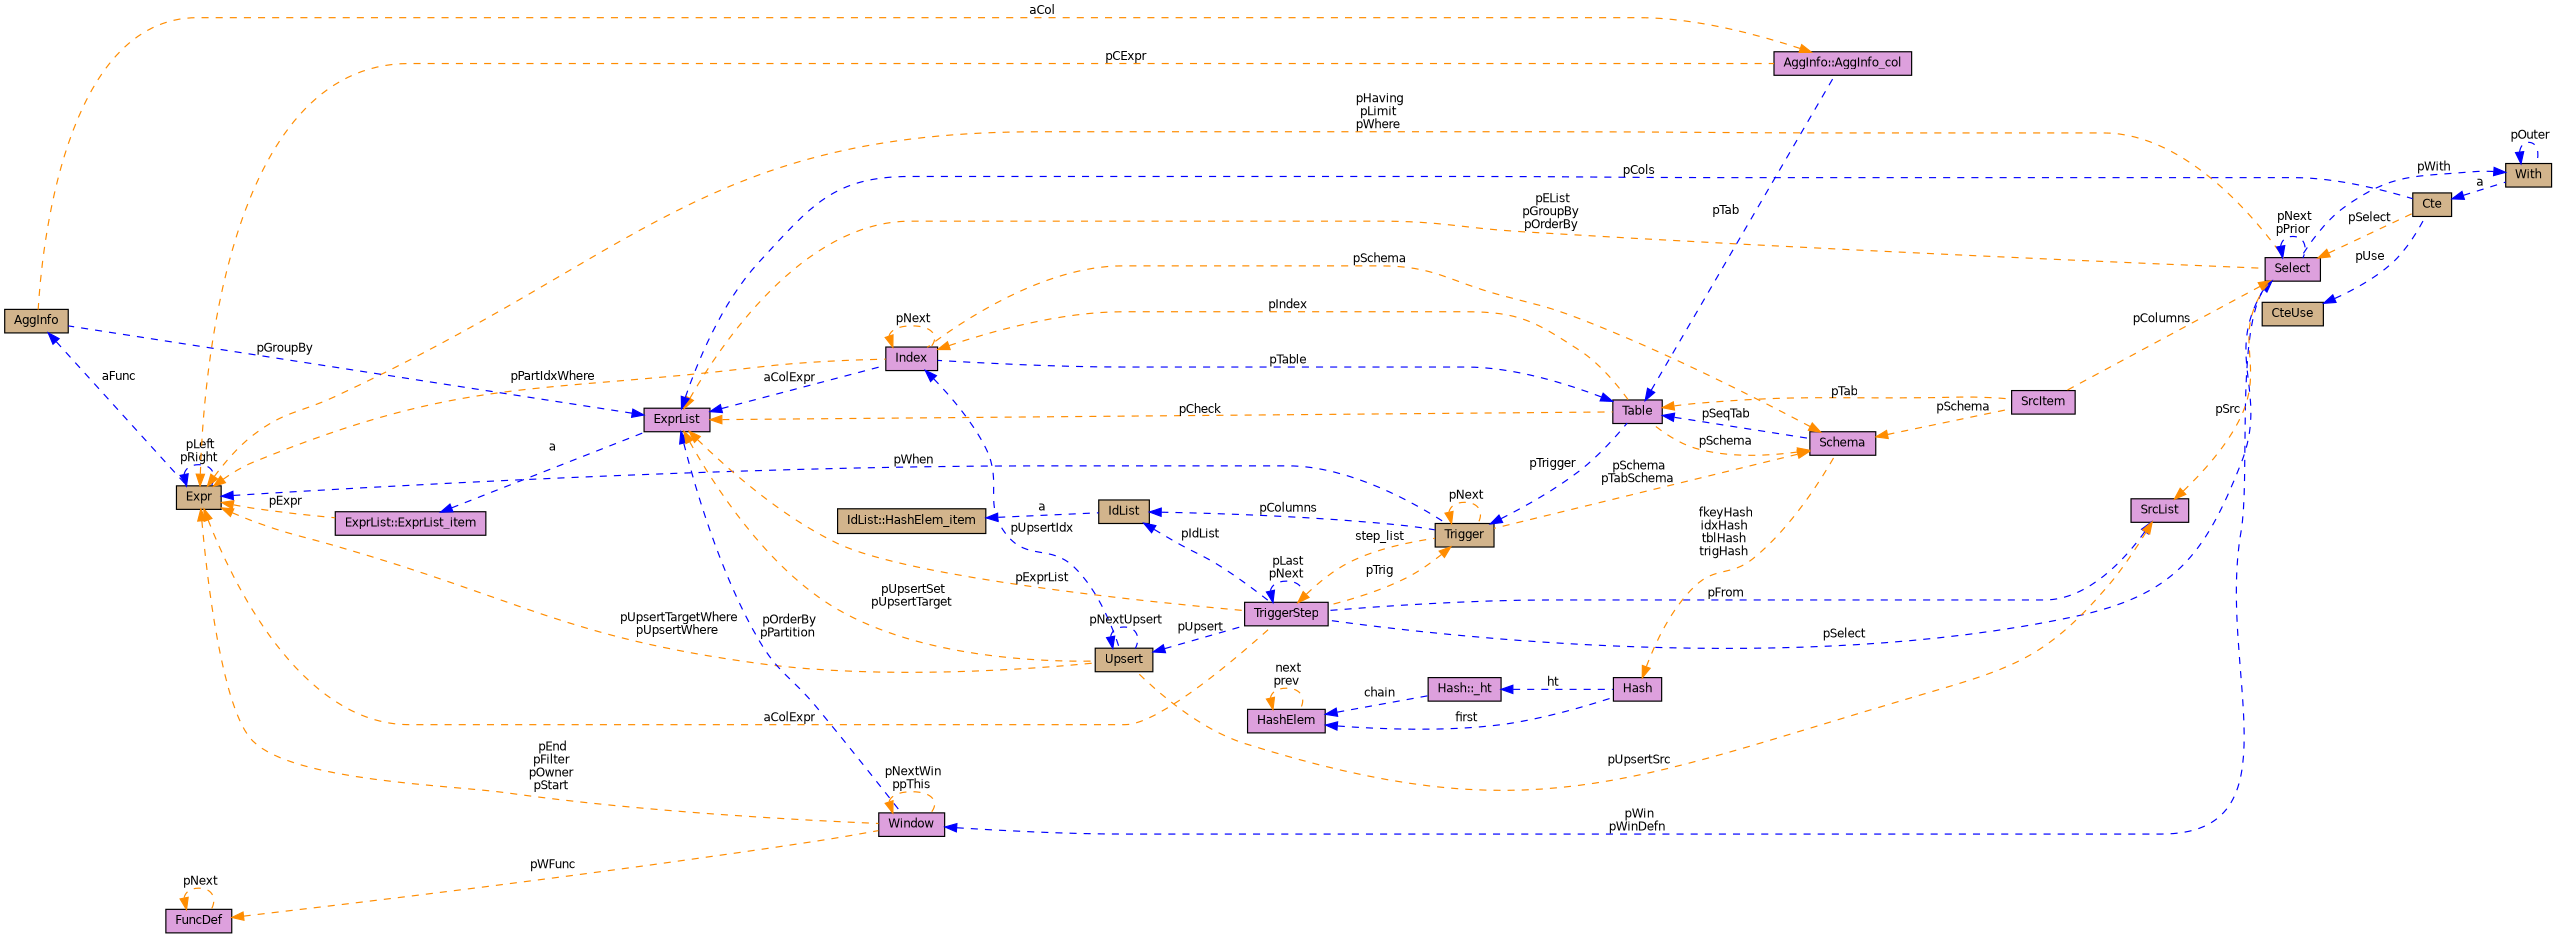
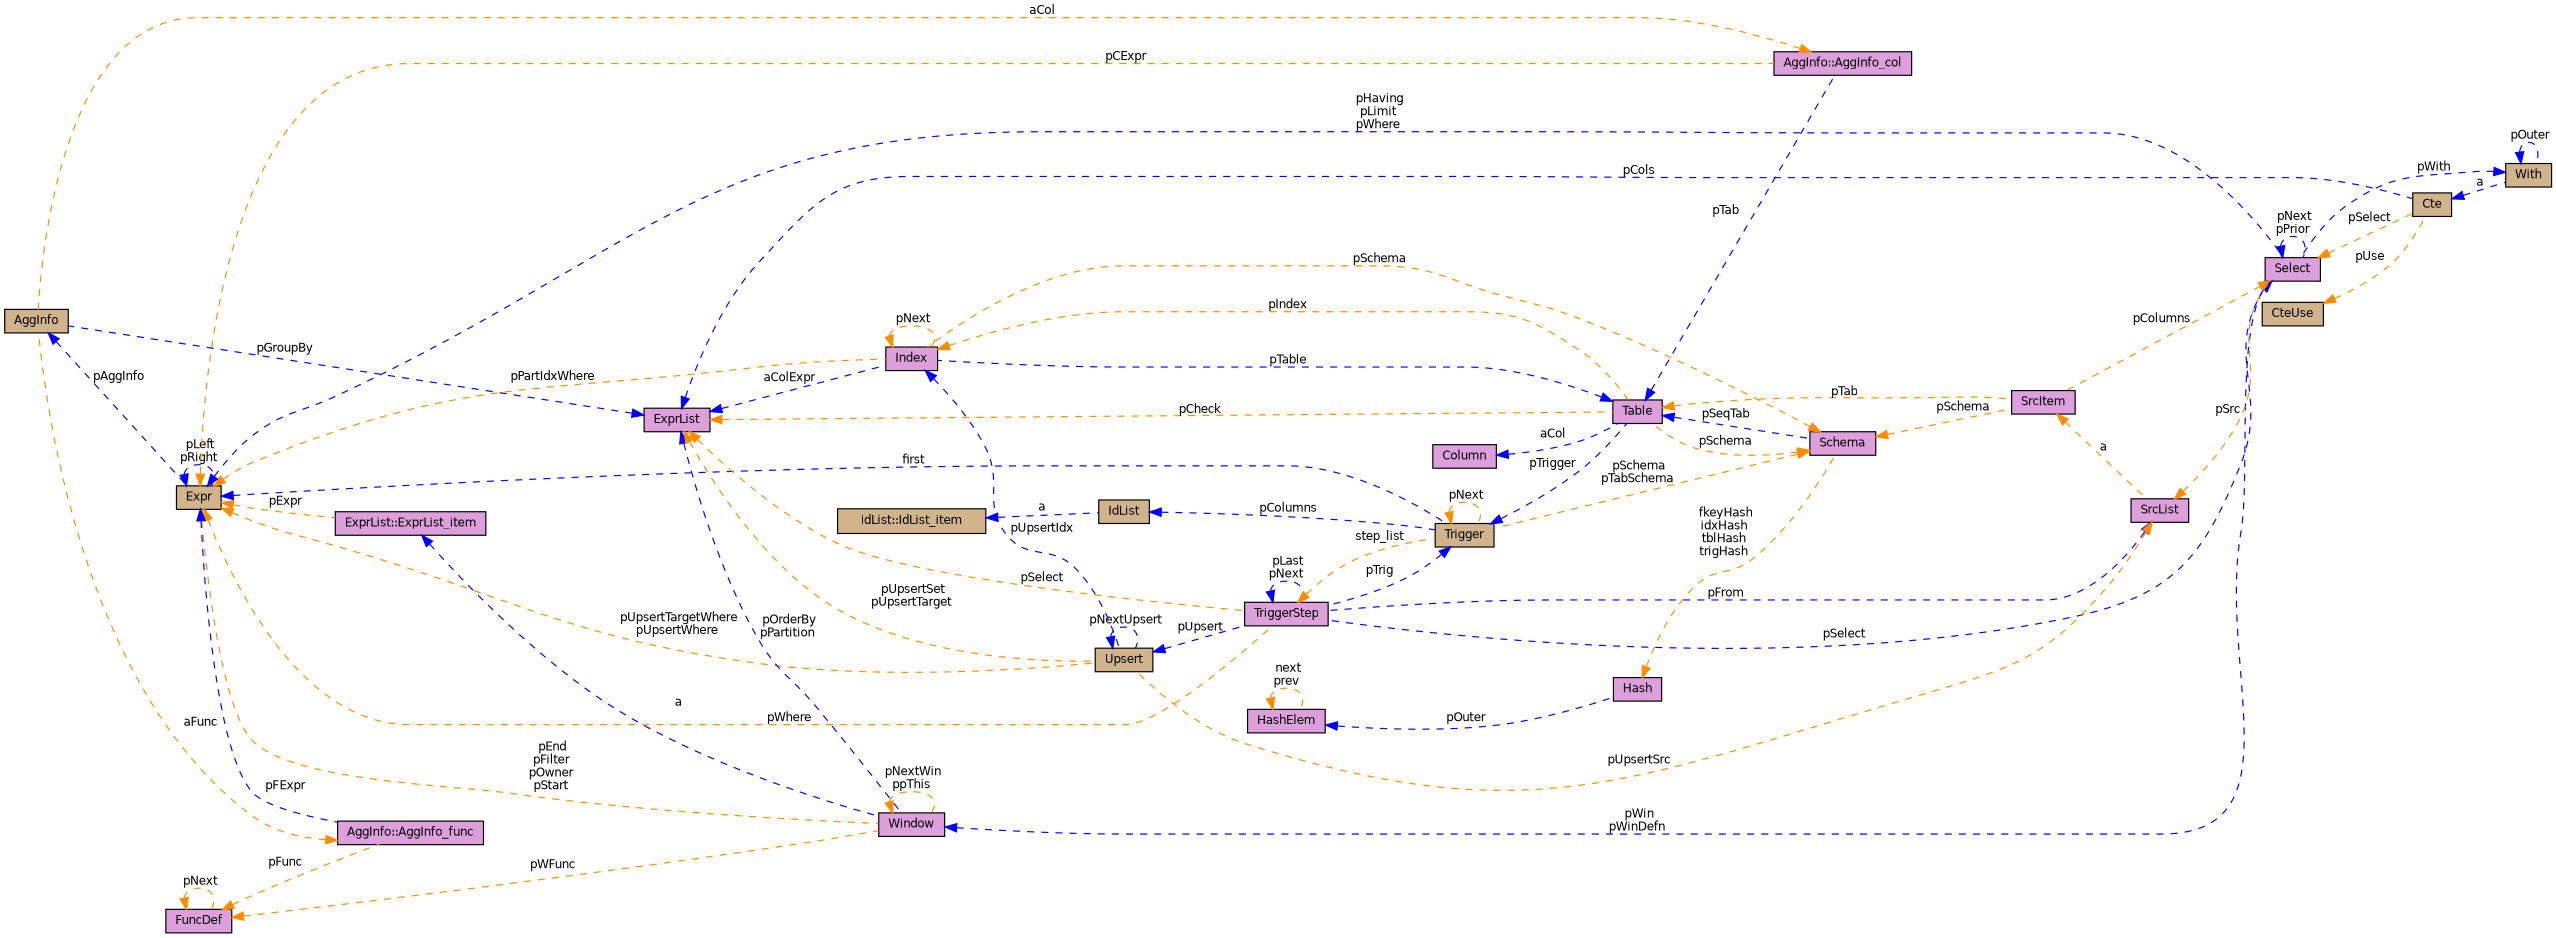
edge "Select" -> "Expr": color darkorange -> blue
edge "Select" -> "ExprList": removed, label "pEList pGroupBy pOrderBy"
edge "Cte" -> "CteUse": color blue -> darkorange
edge "Expr" -> "AggInfo": label " aFunc" -> " pAggInfo"
node "Column": added
edge "Trigger" -> "Expr": label " pWhen" -> " first"
edge "SrcList" -> "SrcItem": added, label "a"
edge "ExprList" -> "ExprList::ExprList_item": now "Window" -> "ExprList::ExprList_item"
node "IdList::HashElem_item": label "IdList::HashElem_item" -> "IdList::IdList_item"
edge "TriggerStep" -> "IdList": removed, label "pIdList"
edge "TriggerStep" -> "ExprList": label " pExprList" -> " pSelect"
edge "TriggerStep" -> "Trigger": color darkorange -> blue
node "Hash::_ht": removed
edge "TriggerStep" -> "Expr": label " aColExpr" -> " pWhere"
edge "Hash" -> "HashElem": label " first" -> " pOuter"
node "AggInfo::AggInfo_func": added
